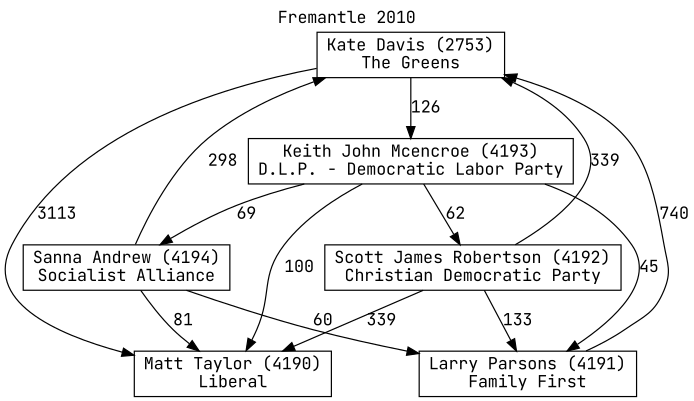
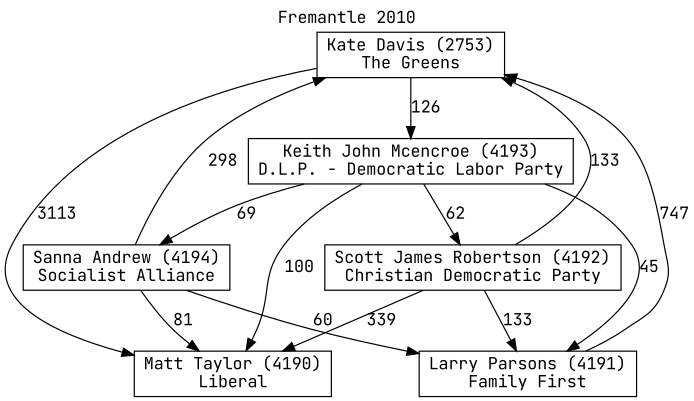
edge "Scott James Robertson (4192) Christian Democratic Party" -> "Kate Davis (2753) The Greens": label "339" -> "133"
edge "Larry Parsons (4191) Family First" -> "Kate Davis (2753) The Greens": label "740" -> "747"
